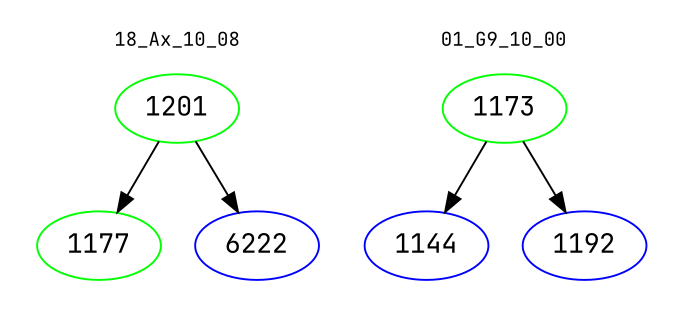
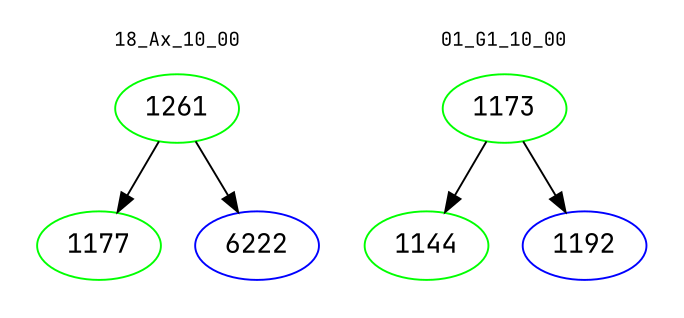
cluster "18_Ax_10_08": label "18_Ax_10_08" -> "18_Ax_10_00"
cluster "01_G9_10_00": label "01_G9_10_00" -> "01_G1_10_00"
node "1201": label "1201" -> "1261"
node "1144": color blue -> green
